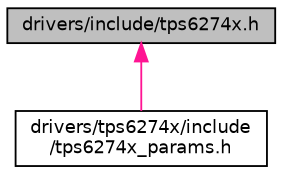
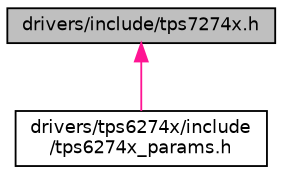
node "drivers/include/tps6274x.h": label "drivers/include/tps6274x.h" -> "drivers/include/tps7274x.h"
